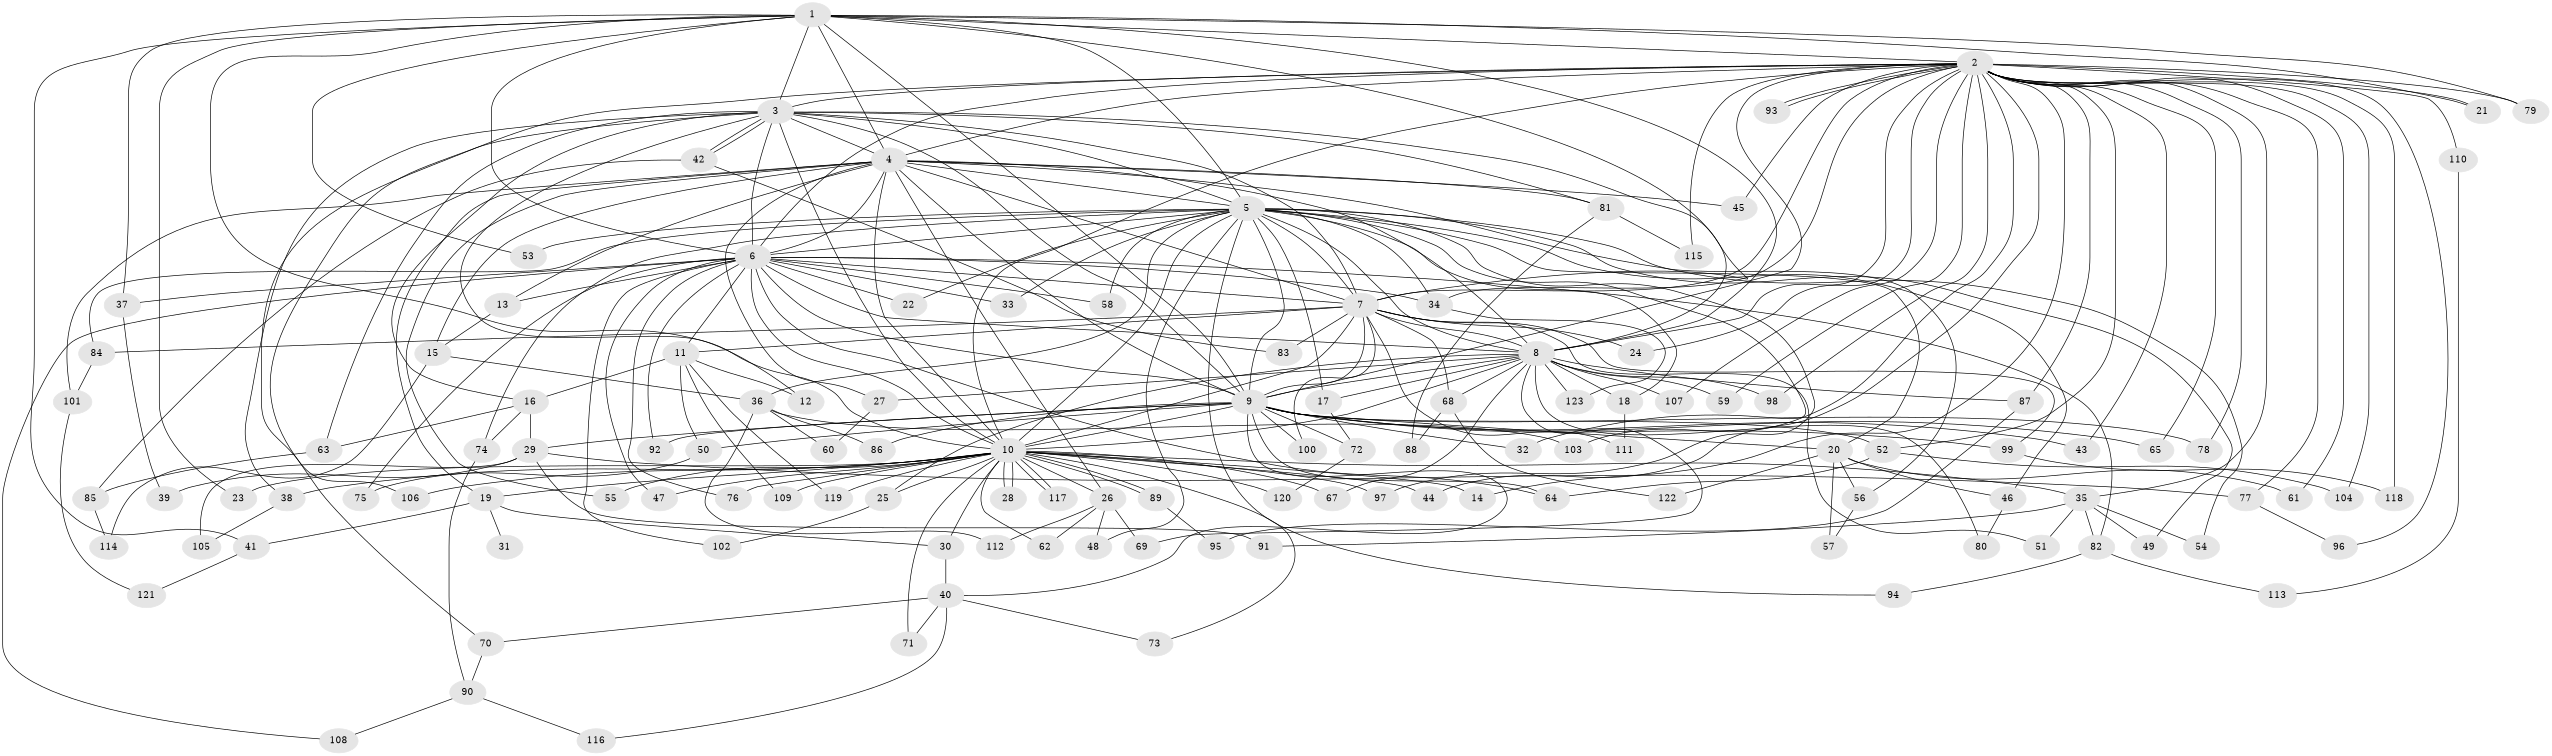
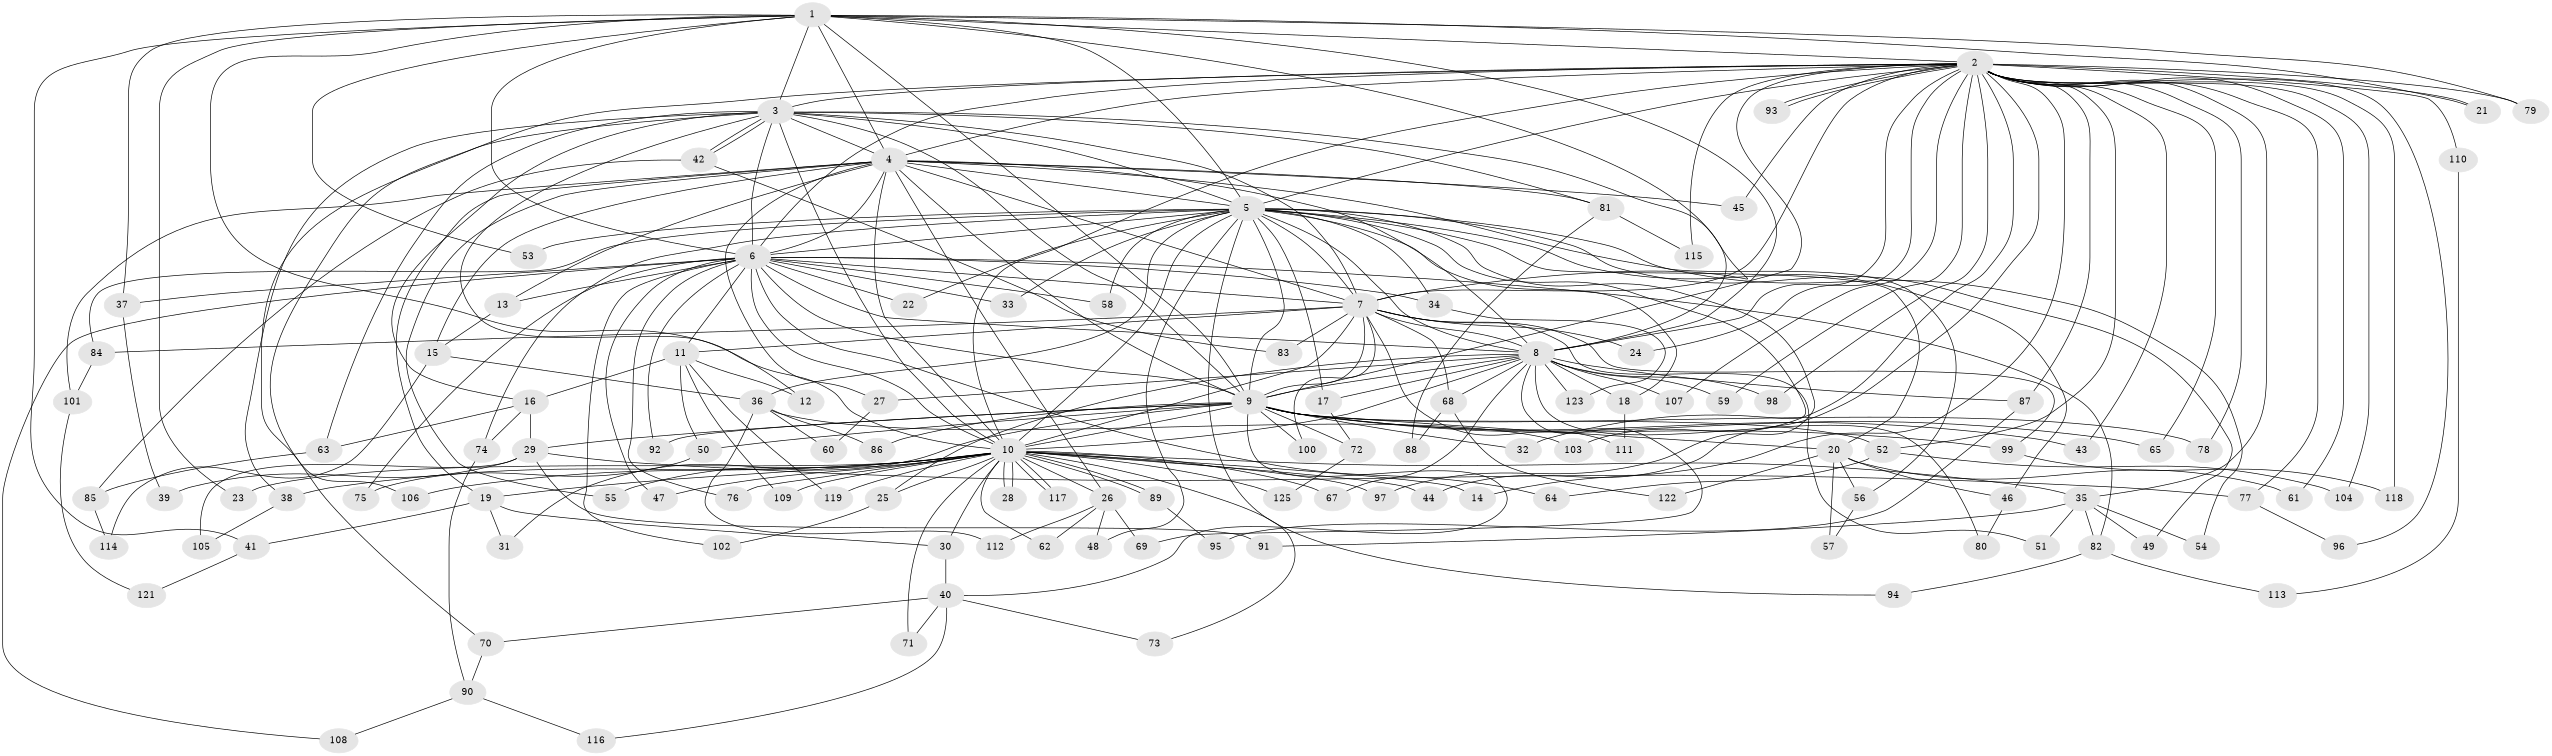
edge "2" -- "34": now "2" -- "5"
edge "9" -- "64": now "9" -- "31"
node "120": label "120" -> "125"
